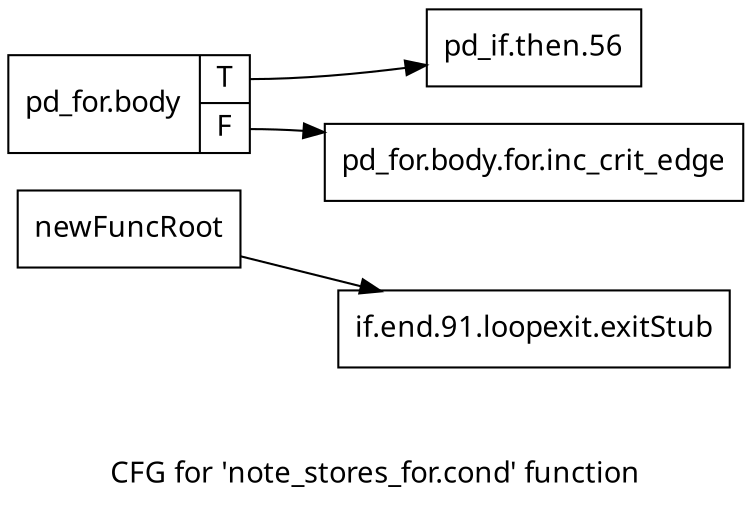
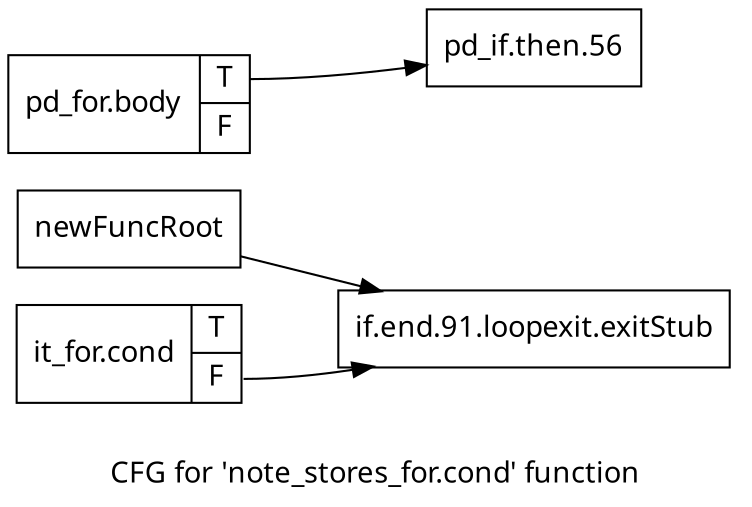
node "pd_for.body.for.inc_crit_edge": removed
node "it_for.cond": added
